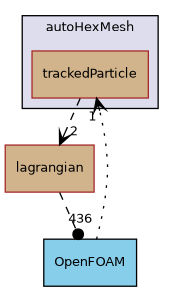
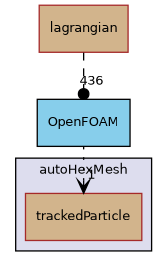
edge "trackedParticle" -> "lagrangian": removed
